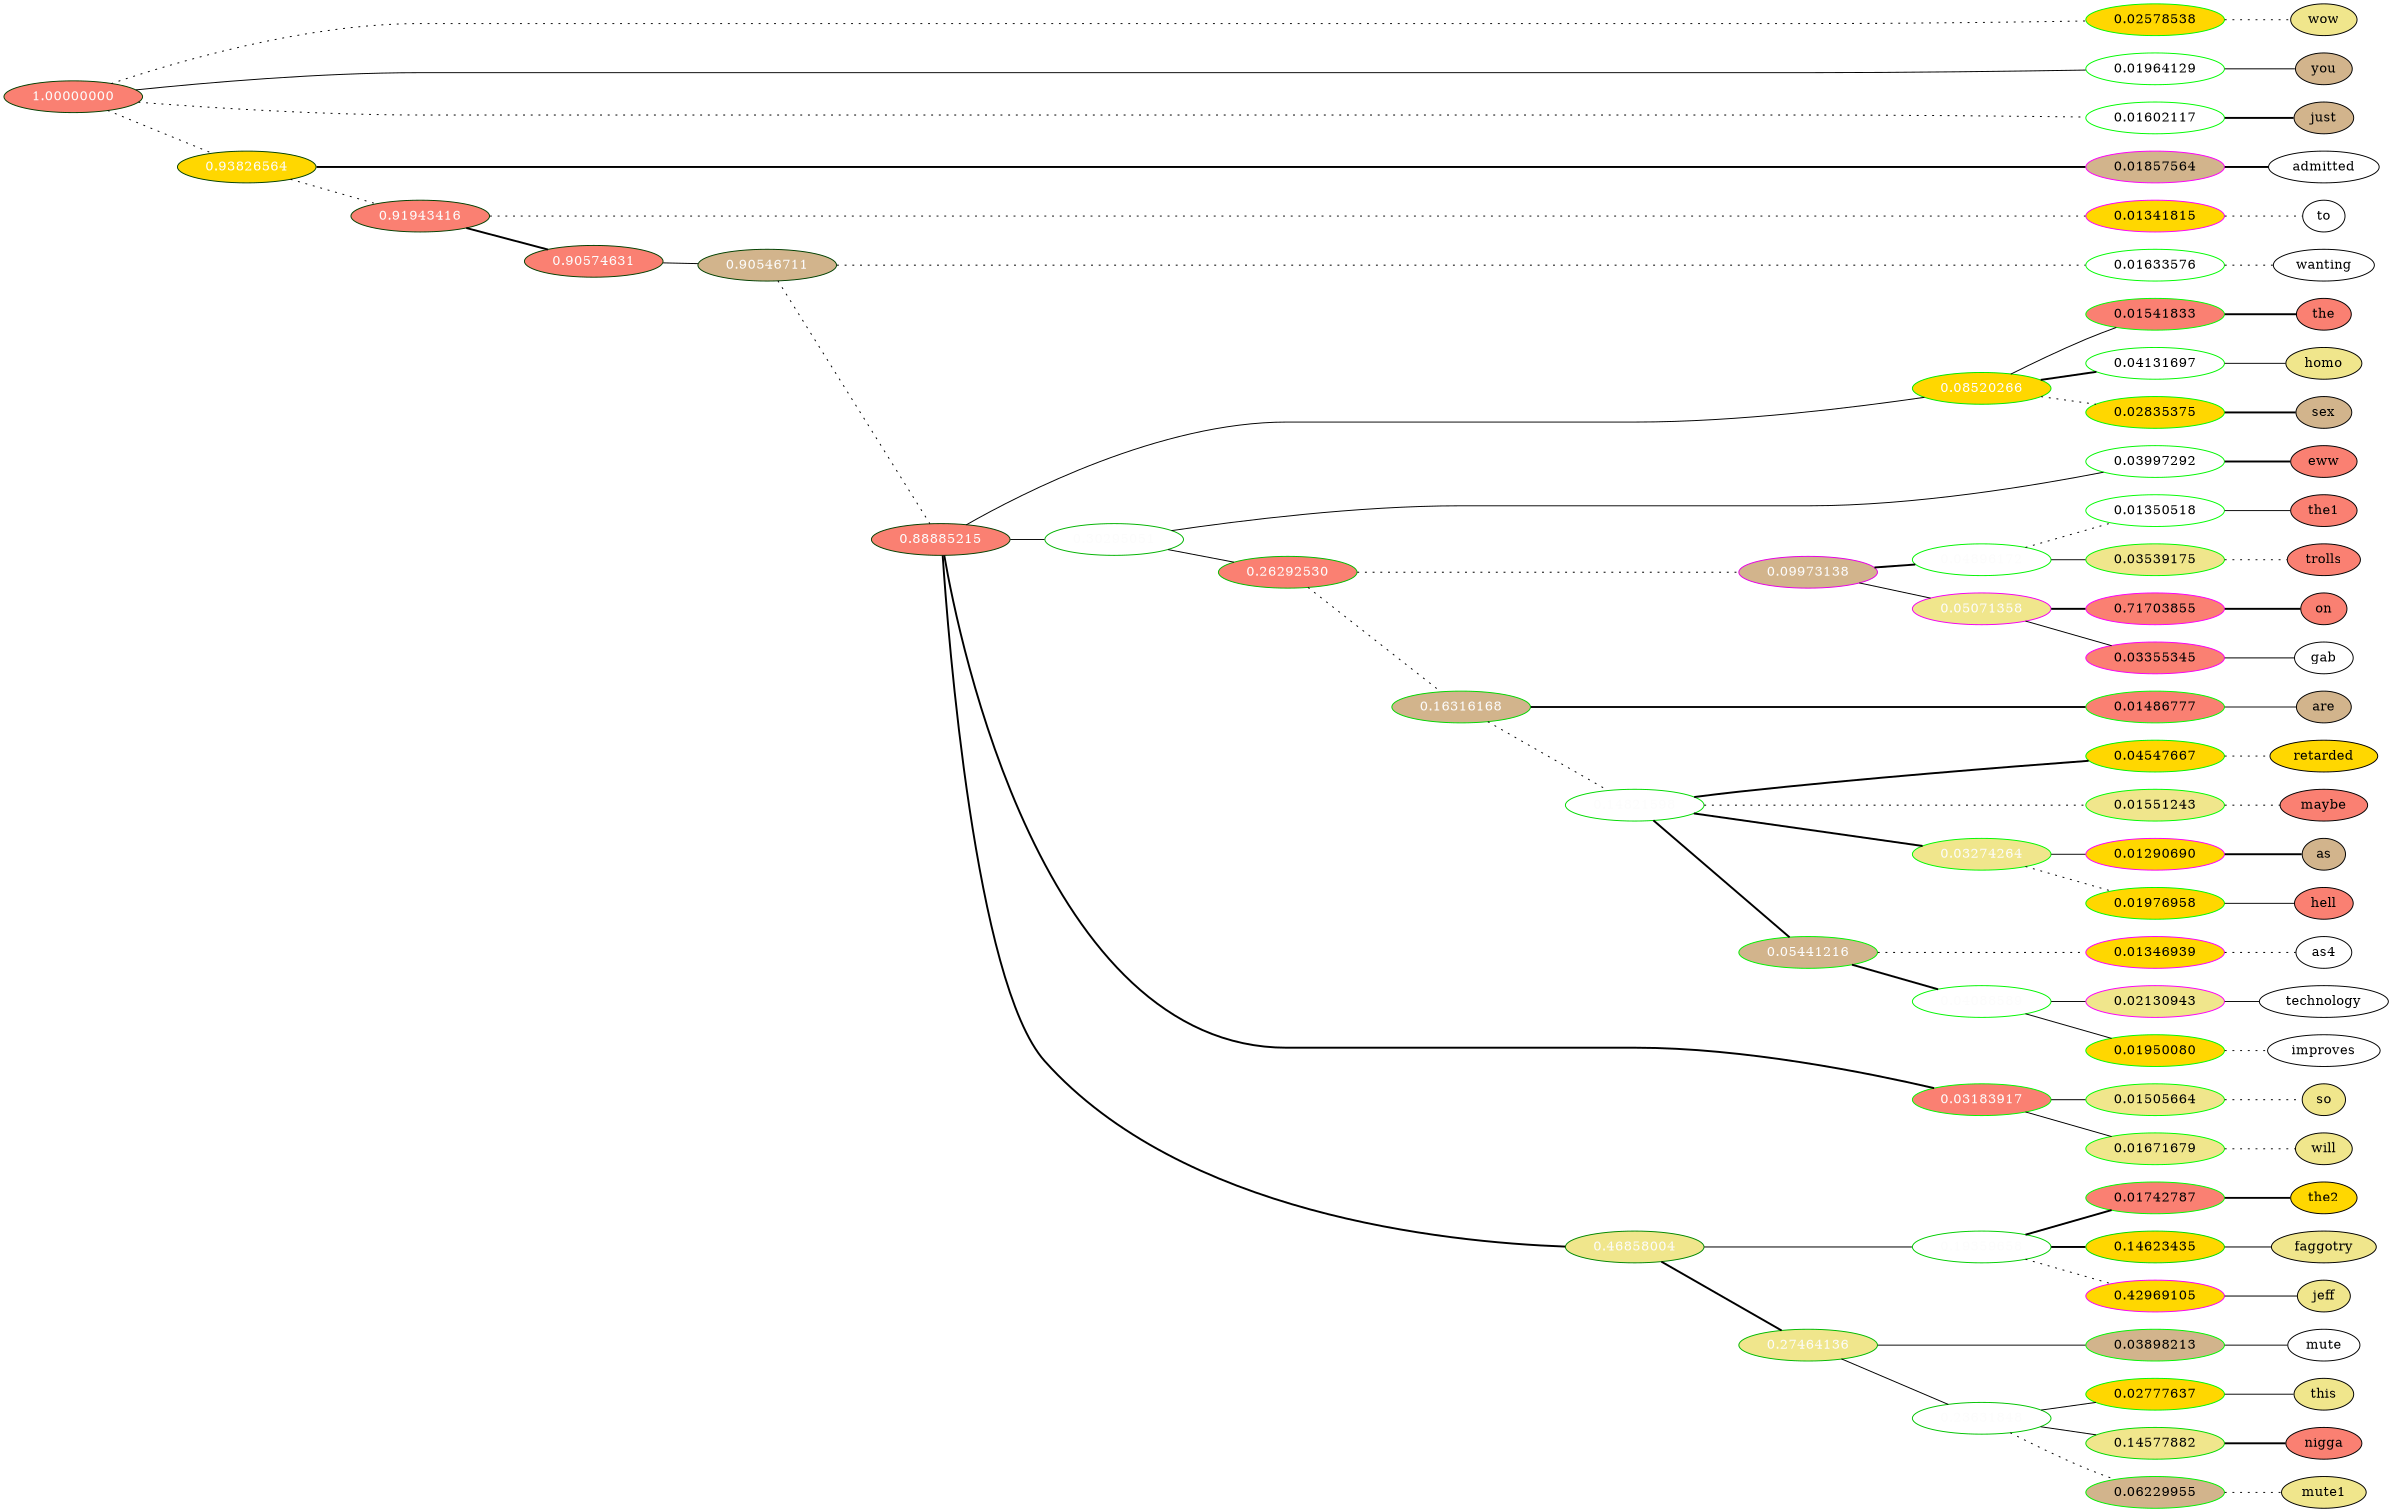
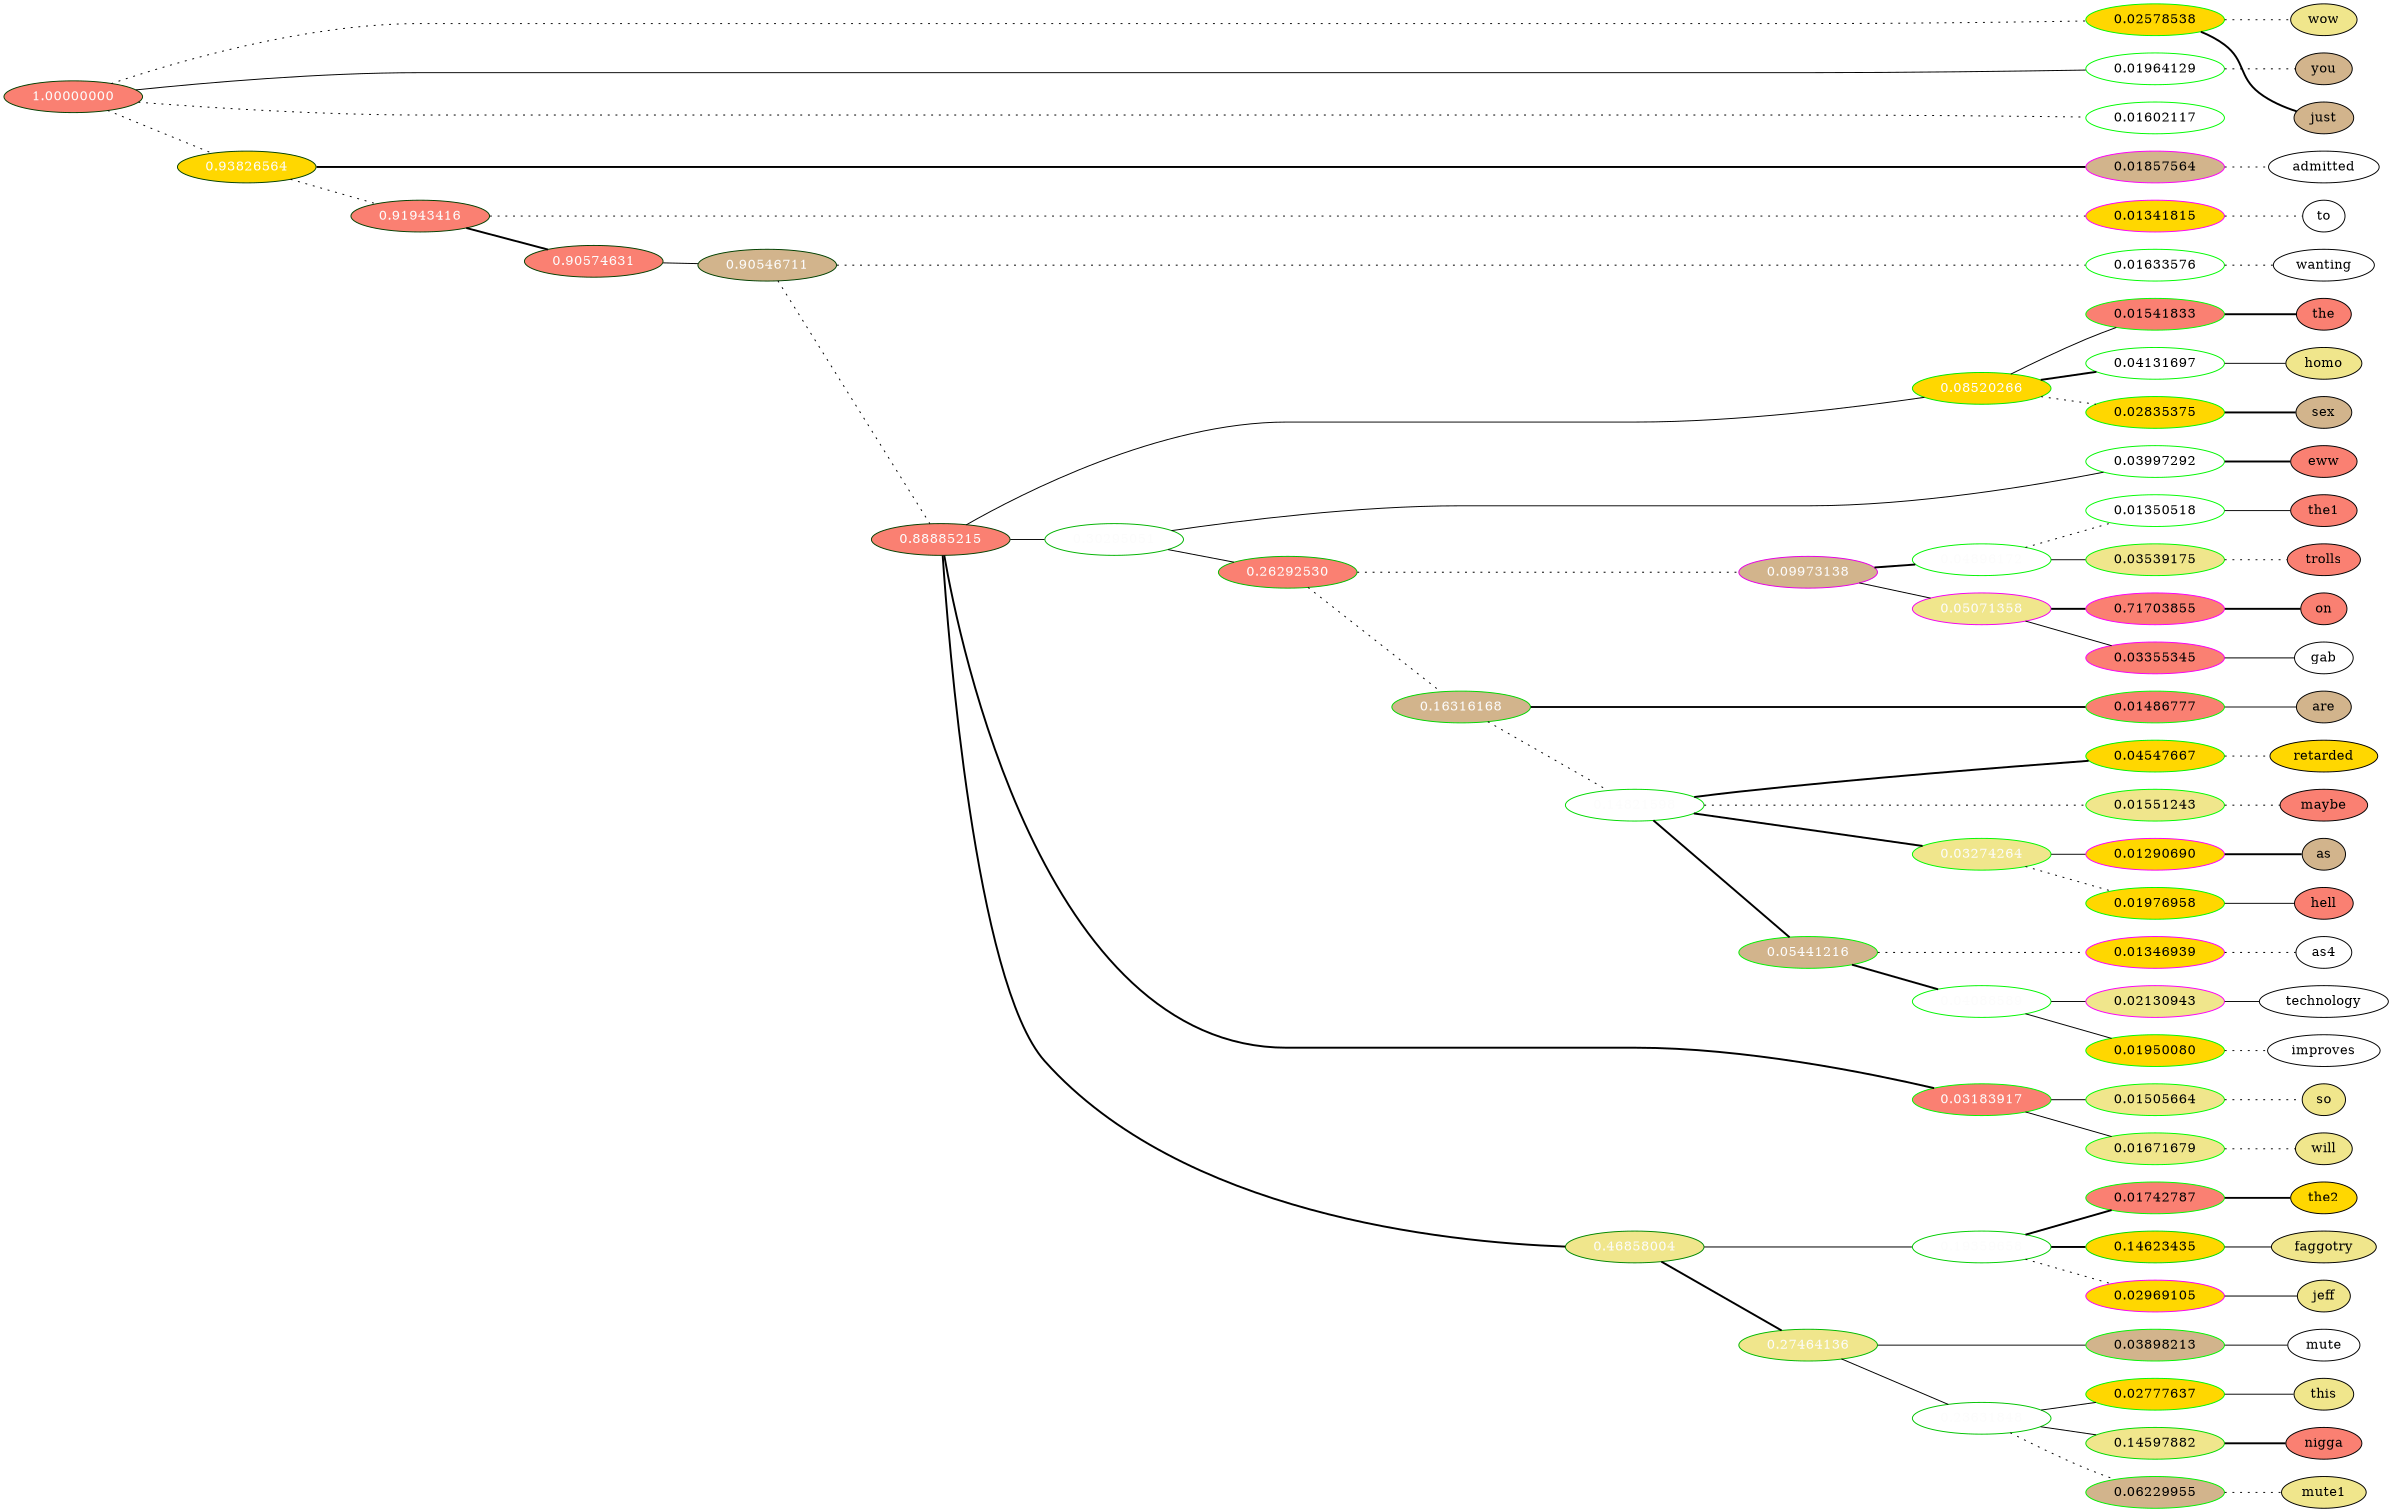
edge "0.01964129" -- "you": style solid -> dotted
edge "0.01602117" -- "just": now "0.02578538" -- "just"
edge "0.01857564" -- "admitted": style bold -> dotted
node "0.42969105": label "0.42969105" -> "0.02969105"
node "0.14577882": label "0.14577882" -> "0.14597882"
